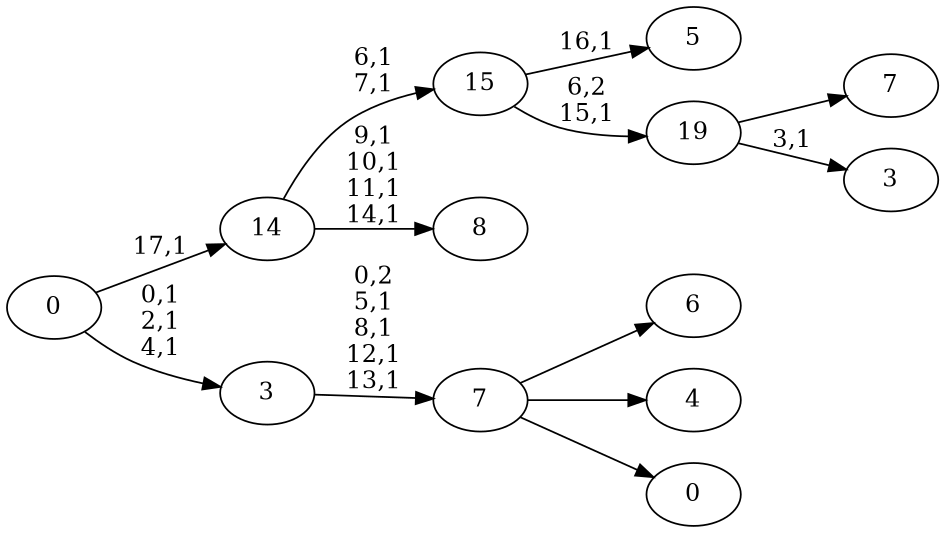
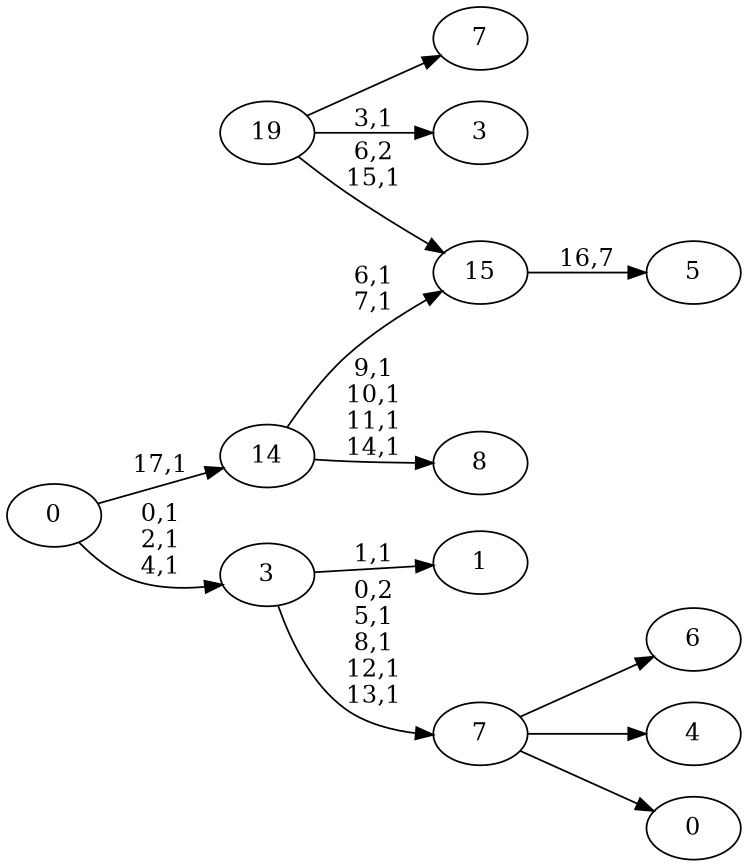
edge "15" -> "5": label "16,1" -> "16,7"
edge "15" -> "19": reversed
node "1": added
